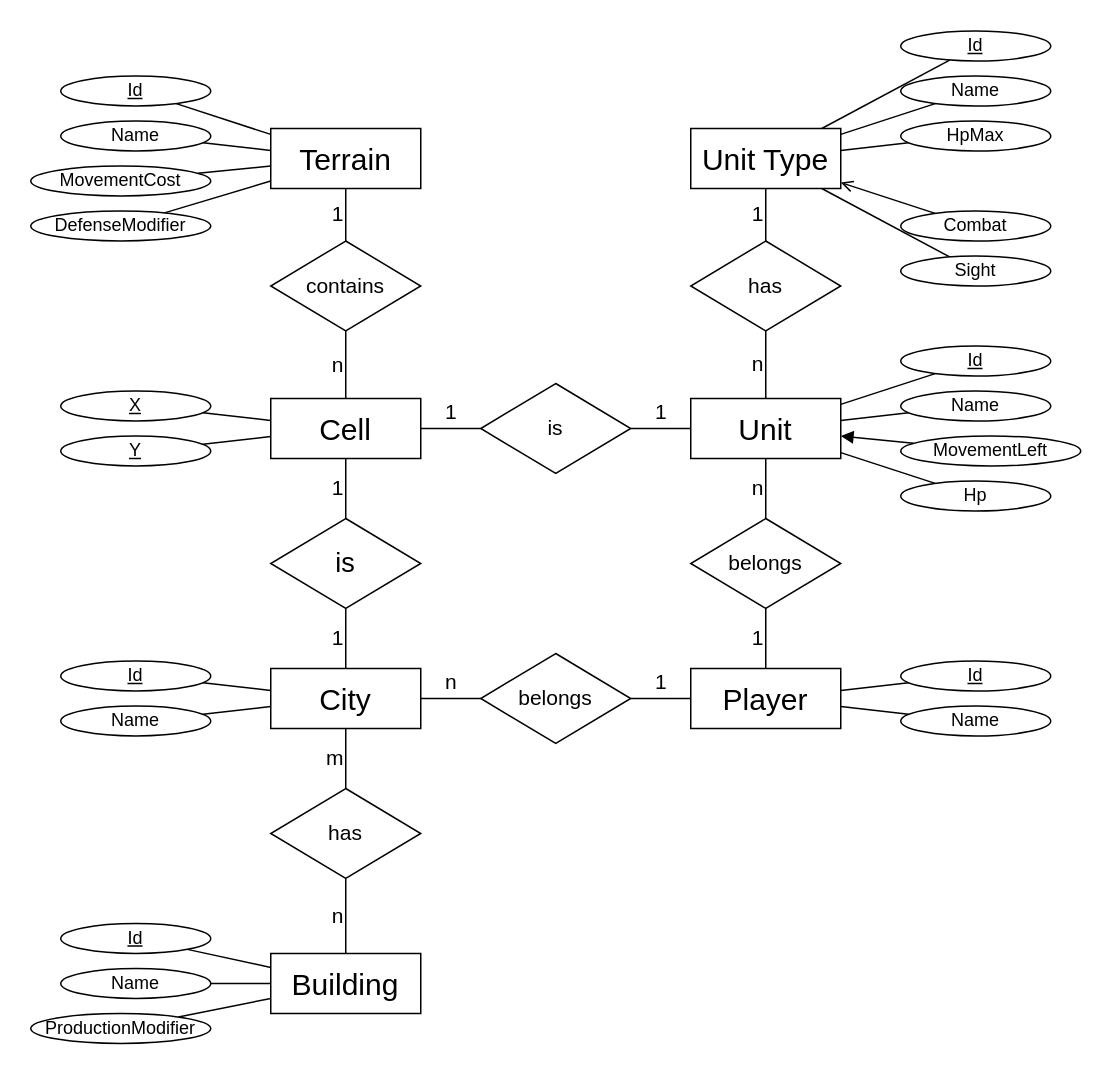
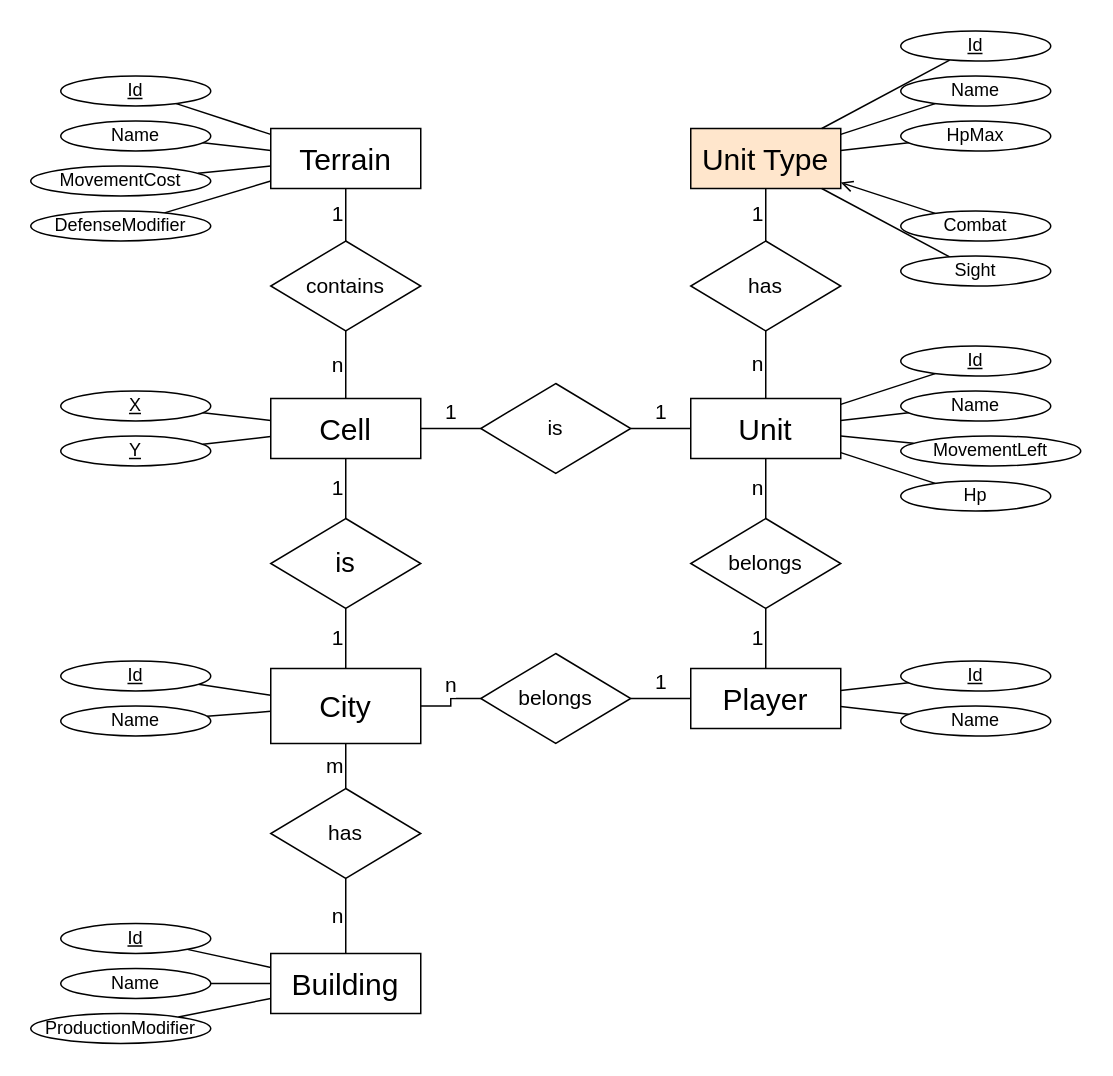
node "Unit Type": fillcolor #ffffff -> #ffe6cc
edge "MovementLeft" -> "Unit": arrowhead block -> none
node "City": size 150x60 -> 150x75
